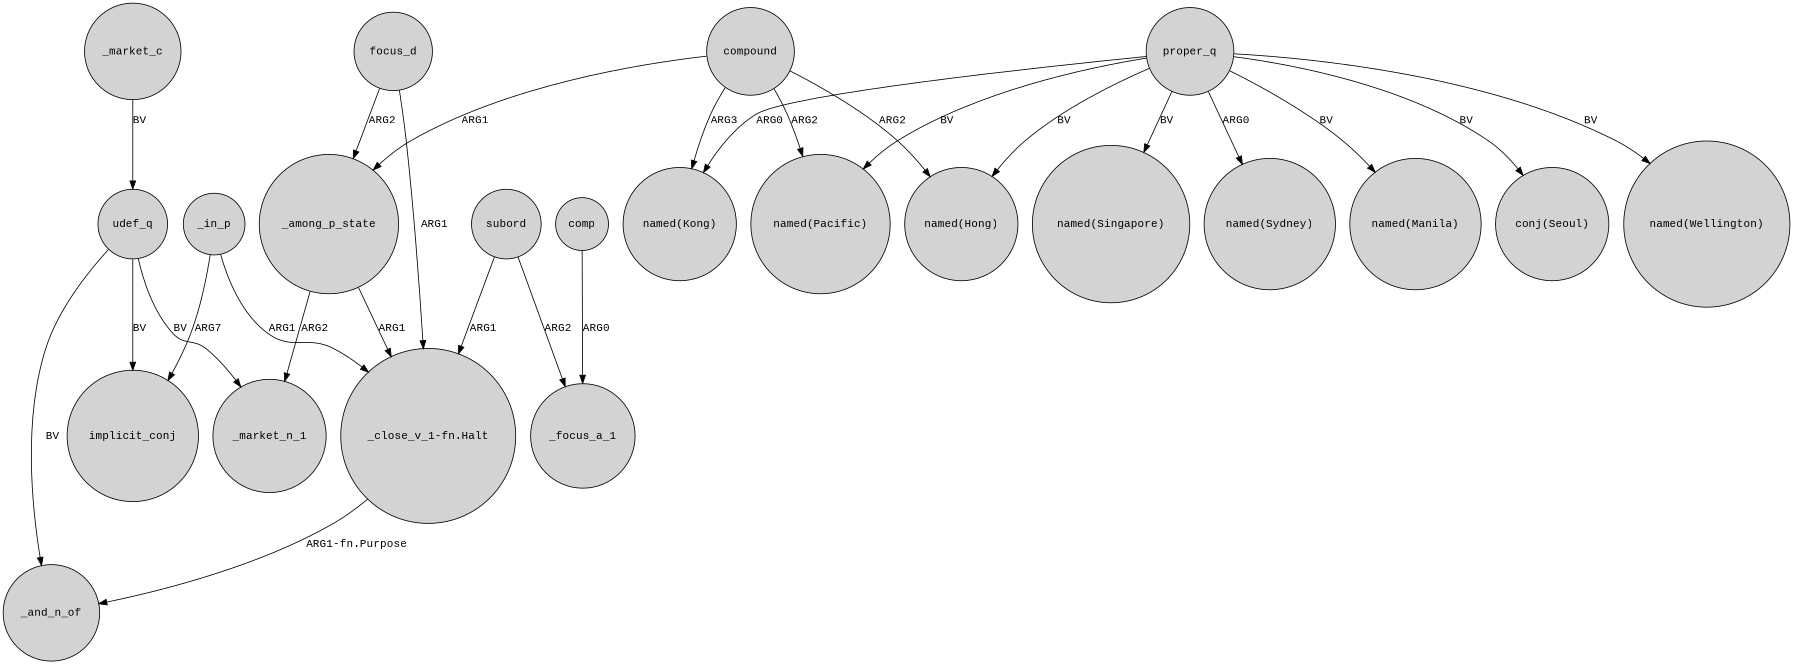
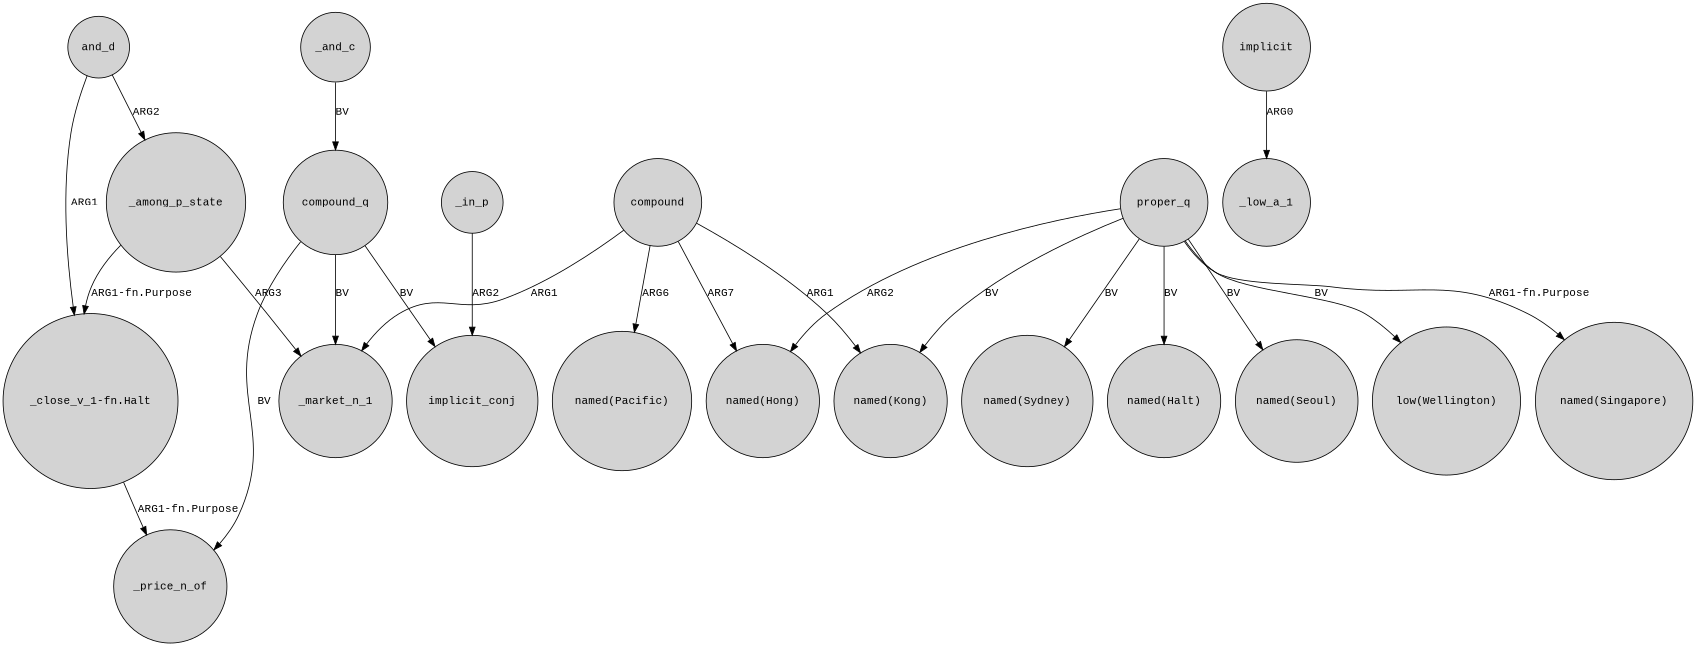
node "_market_c": label "_market_c" -> "_and_c"
node "focus_d": label "focus_d" -> "and_d"
edge "compound" -> "_among_p_state": now "compound" -> "_market_n_1"
edge "proper_q" -> "named(Pacific)": removed, label "BV"
edge "compound" -> "named(Kong)": label "ARG3" -> "ARG1"
edge "proper_q" -> "named(Kong)": label "ARG0" -> "BV"
edge "compound" -> "named(Pacific)": label "ARG2" -> "ARG6"
edge "compound" -> "named(Hong)": label "ARG2" -> "ARG7"
edge "proper_q" -> "named(Hong)": label "BV" -> "ARG2"
edge "proper_q" -> "named(Singapore)": label "BV" -> "ARG1-fn.Purpose"
edge "proper_q" -> "named(Sydney)": label "ARG0" -> "BV"
node "udef_q": label "udef_q" -> "compound_q"
node "subord": removed
node "comp": label "comp" -> "implicit"
node "named(Manila)": label "named(Manila)" -> "named(Halt)"
node "conj(Seoul)": label "conj(Seoul)" -> "named(Seoul)"
node "named(Wellington)": label "named(Wellington)" -> "low(Wellington)"
edge "_in_p" -> "implicit_conj": label "ARG7" -> "ARG2"
edge "_among_p_state" -> "_market_n_1": label "ARG2" -> "ARG3"
edge "_among_p_state" -> "_close_v_1-fn.Halt": label "ARG1" -> "ARG1-fn.Purpose"
edge "_in_p" -> "_close_v_1-fn.Halt": removed, label "ARG1"
node "_focus_a_1": label "_focus_a_1" -> "_low_a_1"
node "_and_n_of": label "_and_n_of" -> "_price_n_of"
